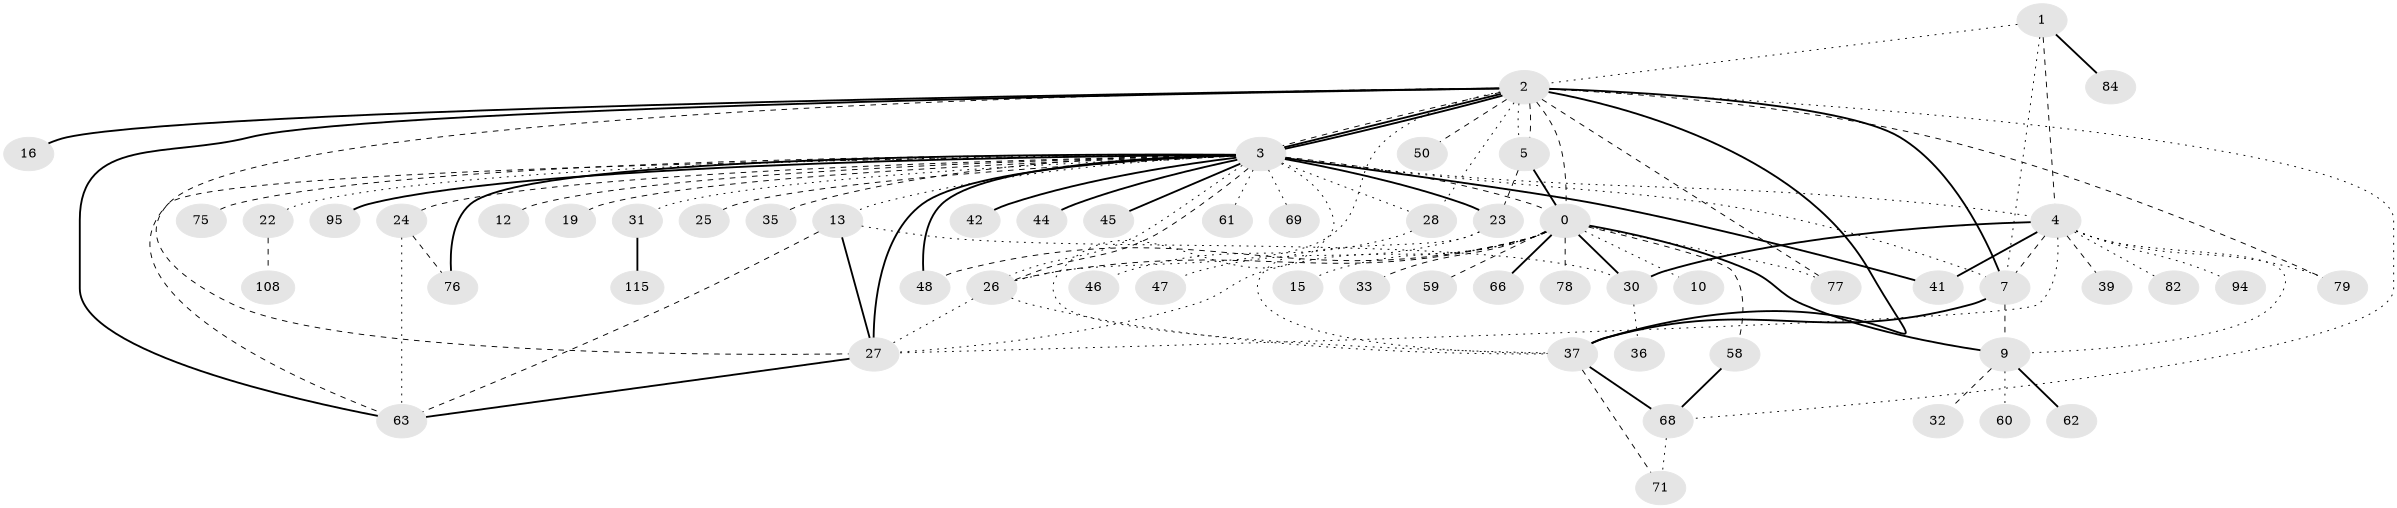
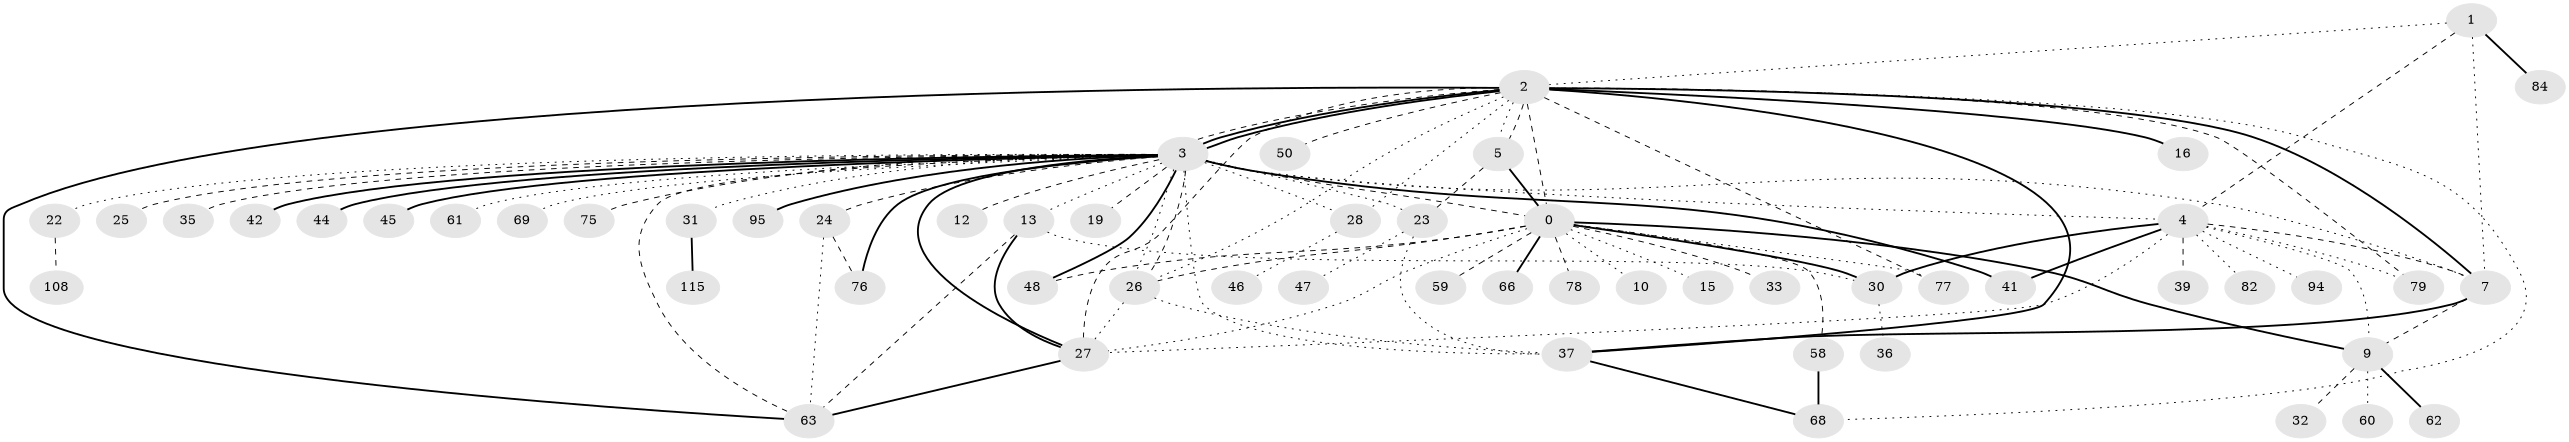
edge "3" -- "23": style bold -> dotted
node "71": removed
